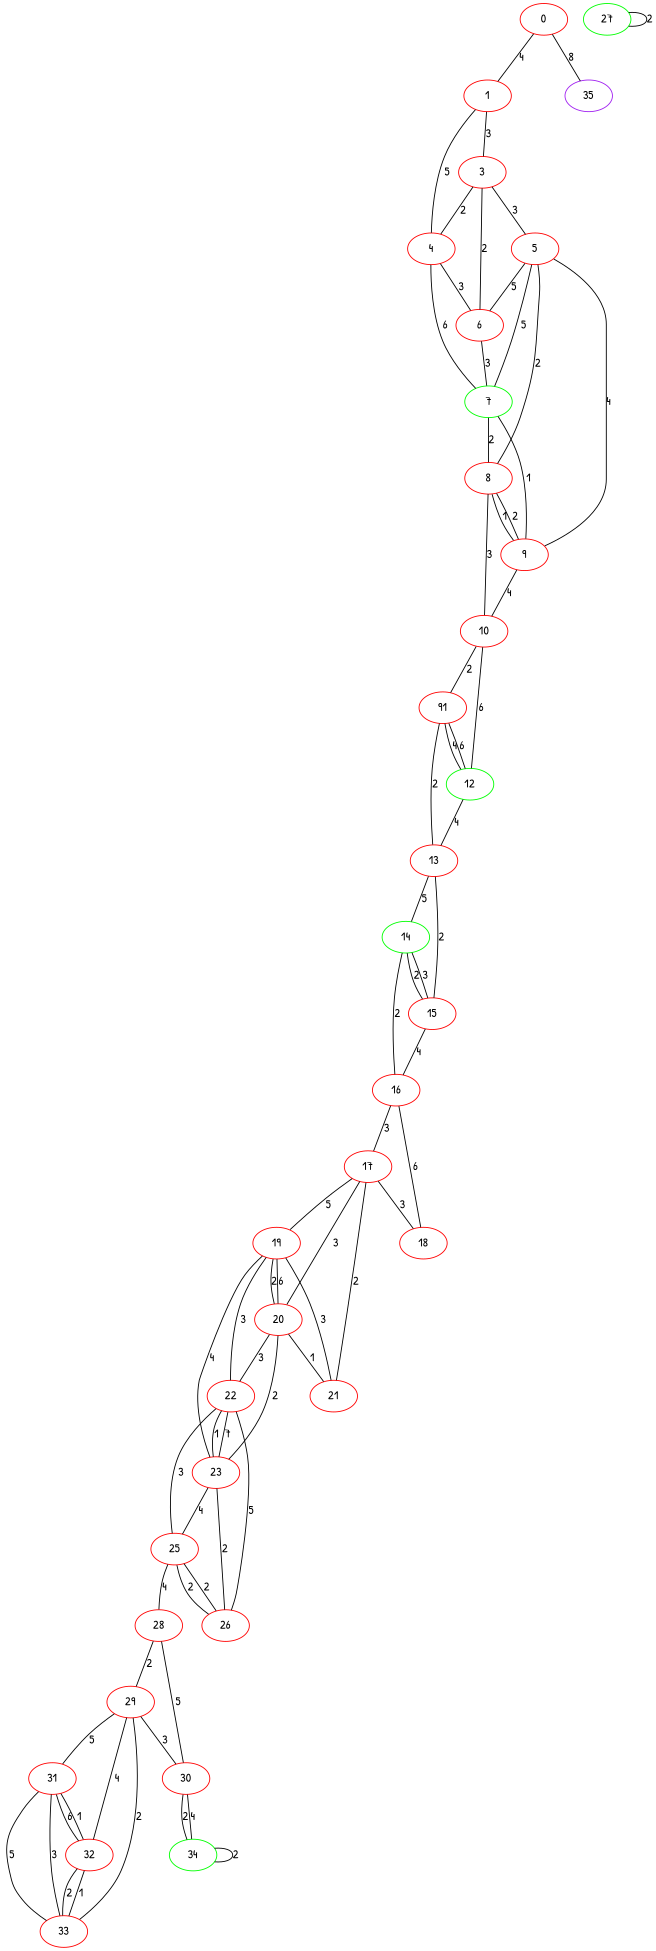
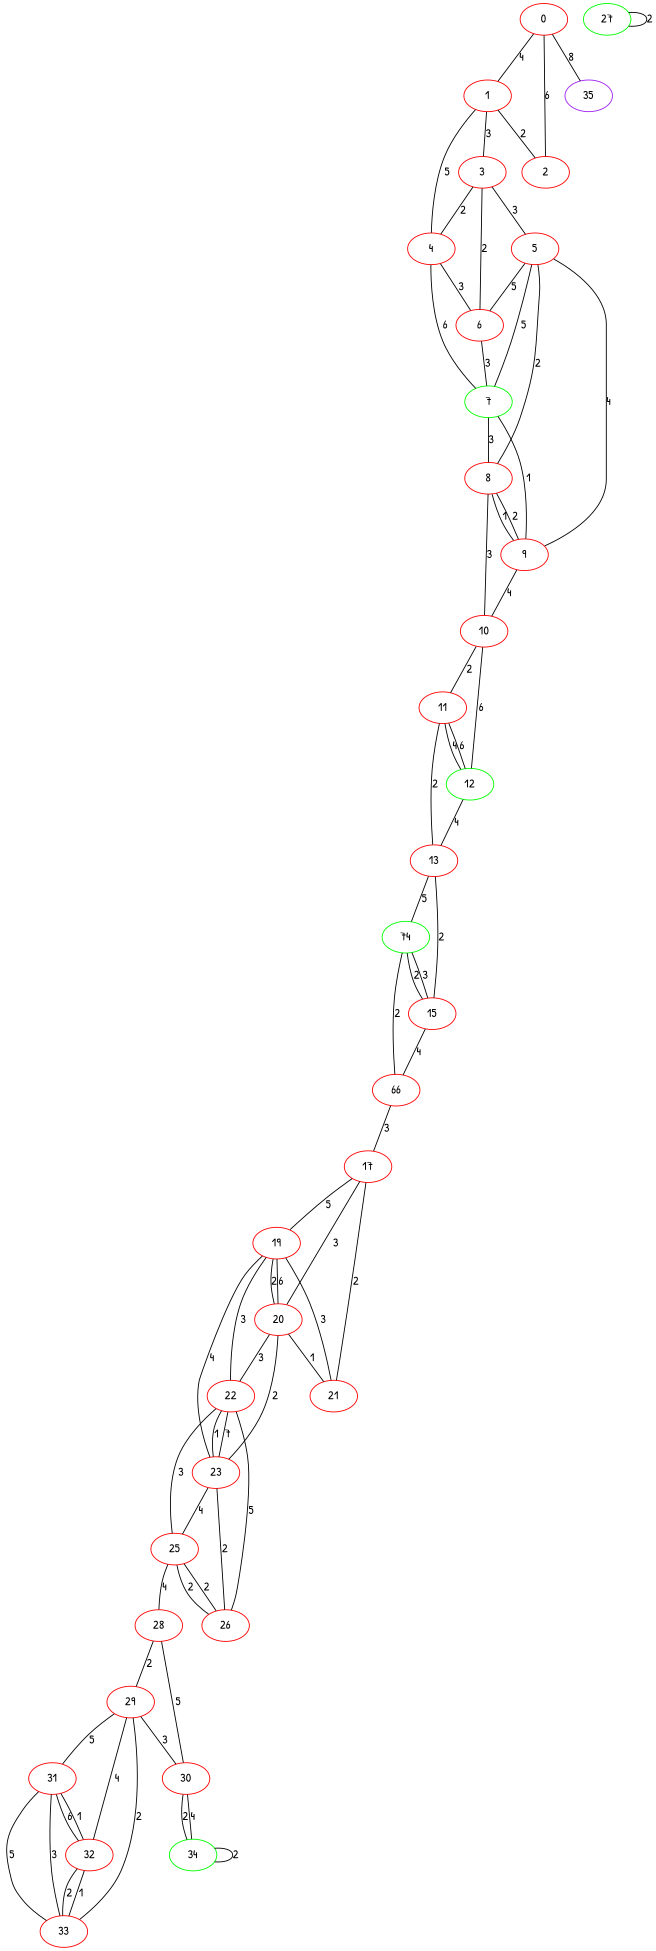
node "2": added
edge "7" -- "8": label "2" -> "3"
node "91": label "91" -> "11"
node "14": label "14" -> "74"
node "16": label "16" -> "66"
node "18": removed
